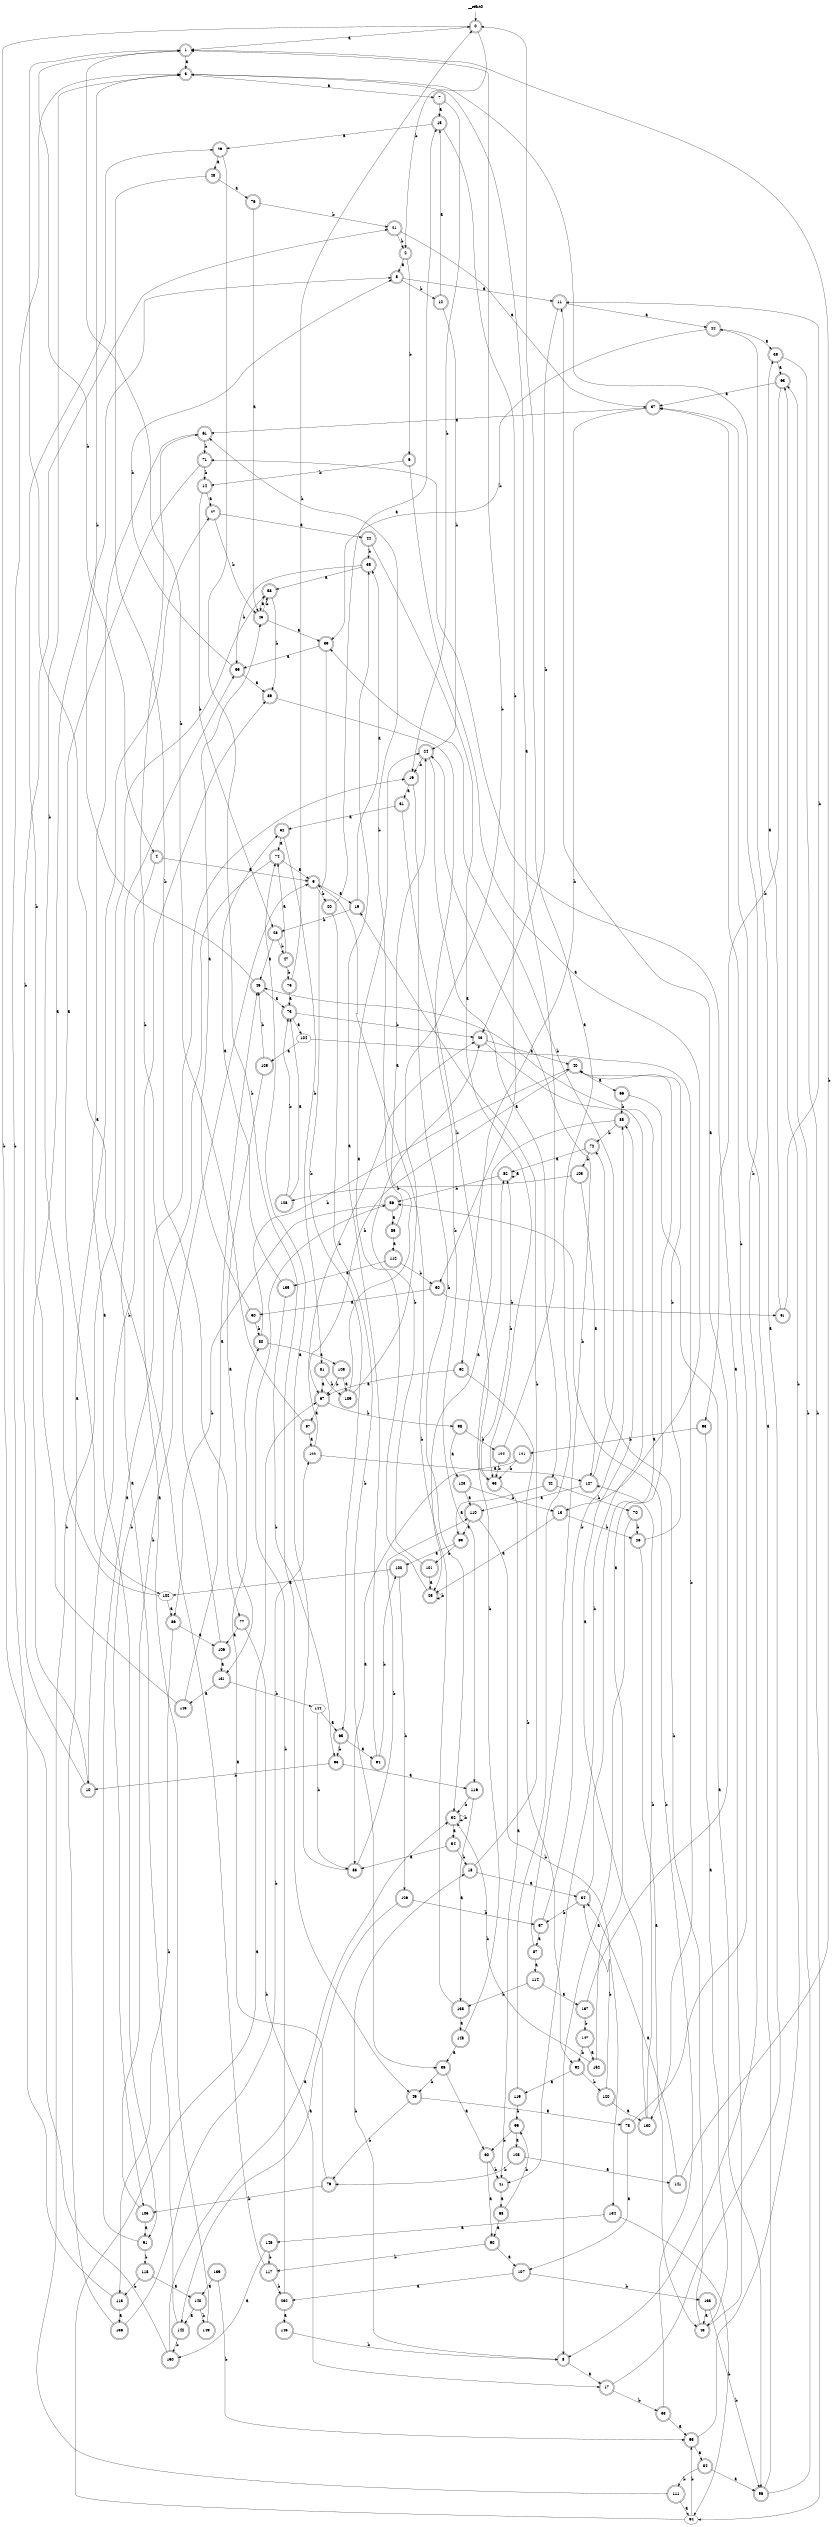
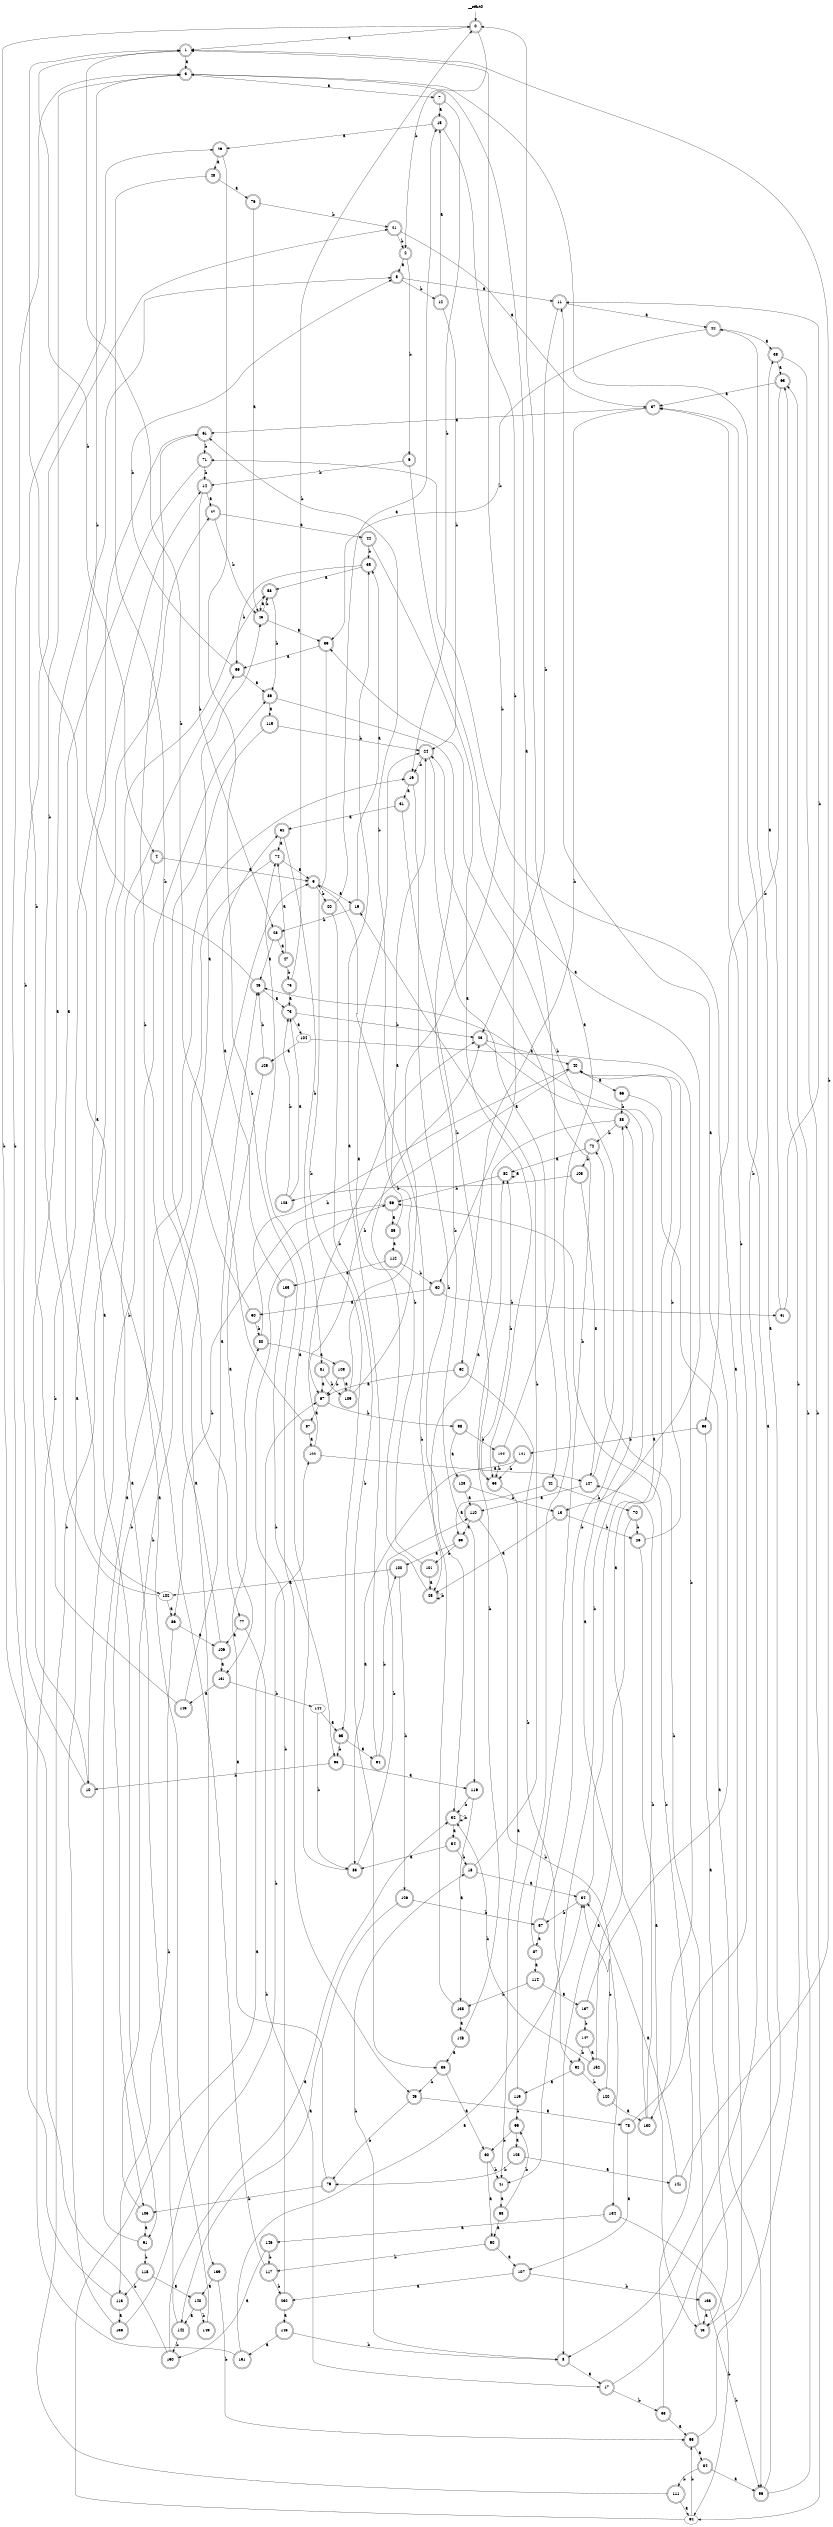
node "115": added
edge "28" -> "47": label "b" -> "a"
node "151": added
